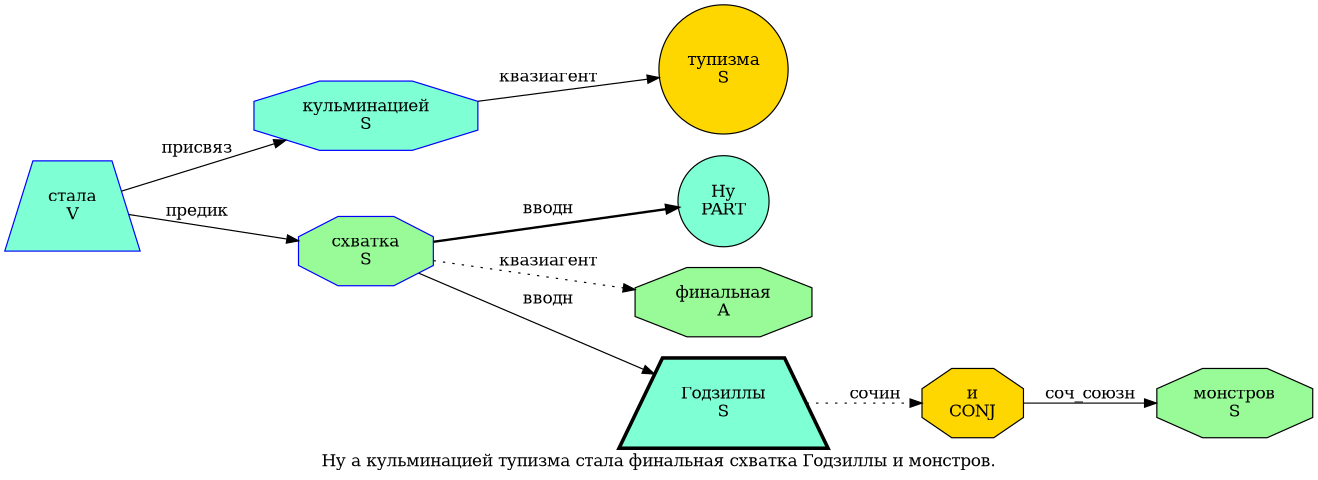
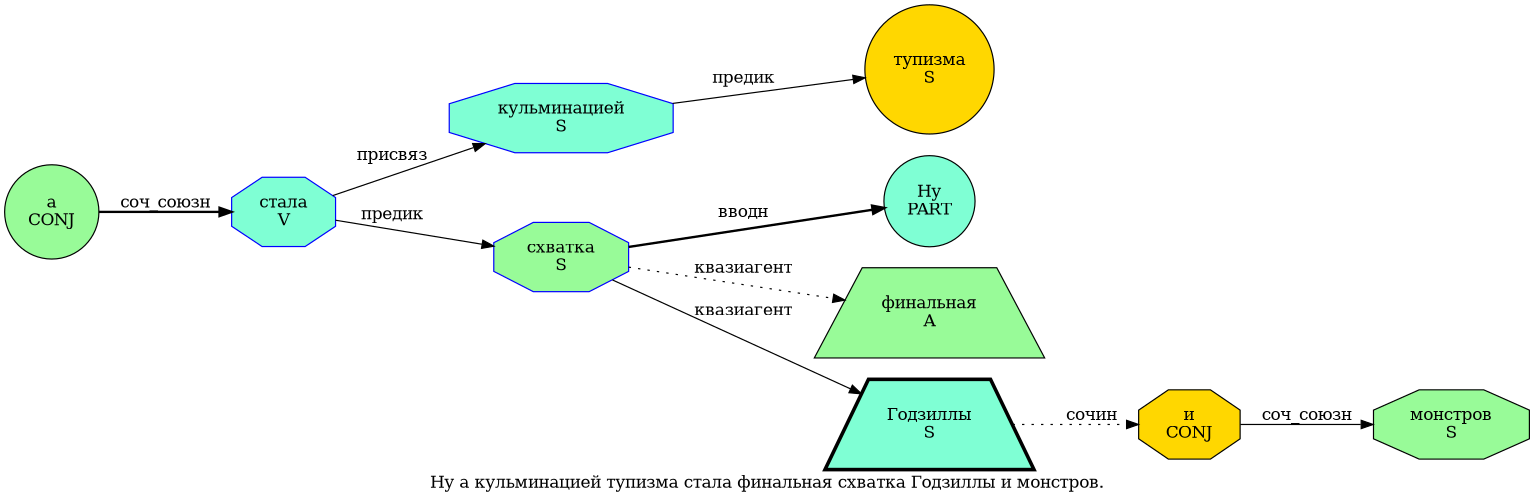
edge "кульминацией S" -> "тупизма S": label "квазиагент" -> "предик"
node "стала V": shape trapezium -> octagon
node "а CONJ": added
edge "схватка S" -> "Годзиллы S": label "вводн" -> "квазиагент"
node "финальная A": shape octagon -> trapezium
